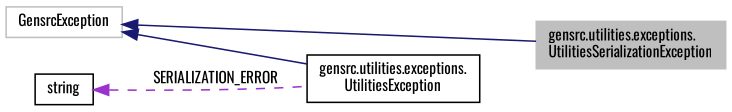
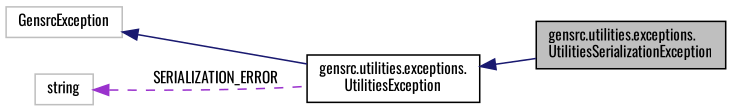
edge "gensrc.utilities.exceptions. UtilitiesSerializationException" -> "GensrcException": now "gensrc.utilities.exceptions. UtilitiesSerializationException" -> "gensrc.utilities.exceptions. UtilitiesException"
node "gensrc.utilities.exceptions. UtilitiesSerializationException": color grey75 -> black
node "string": color black -> grey75
